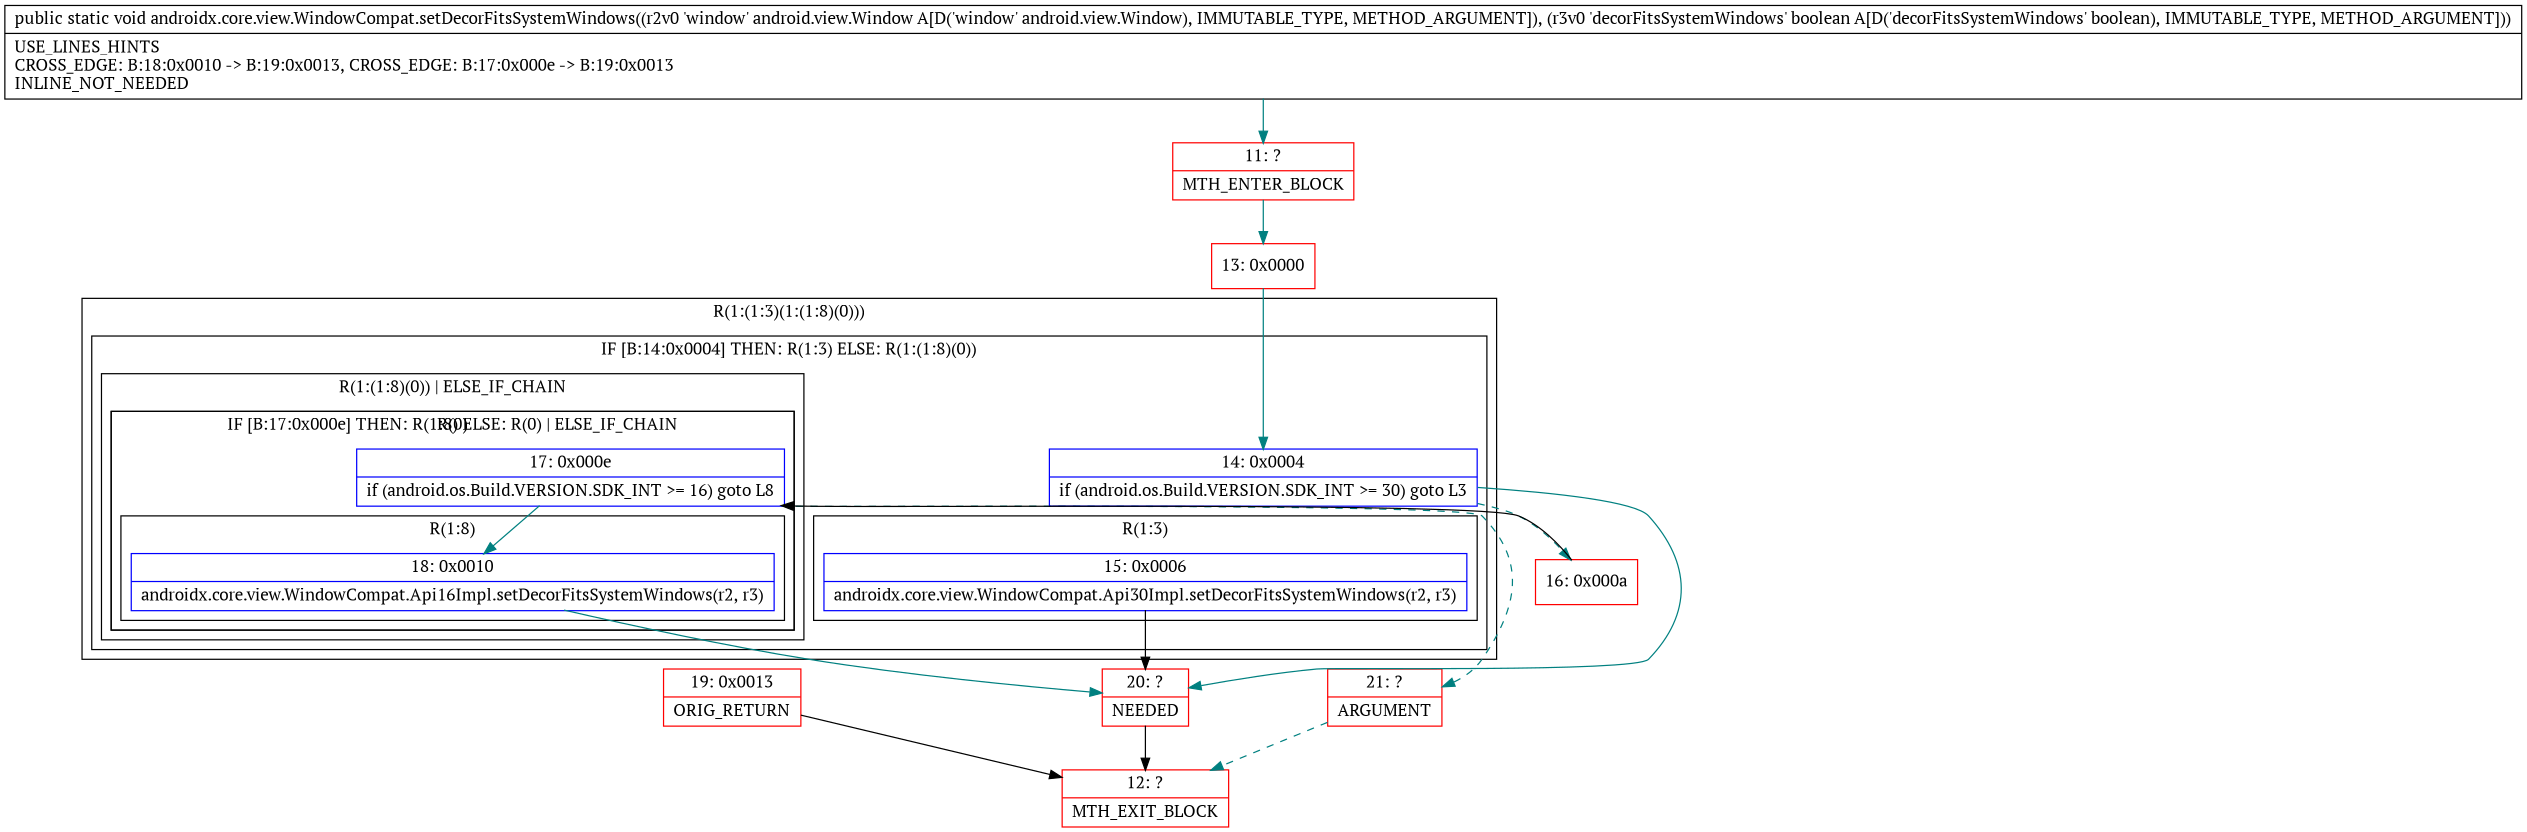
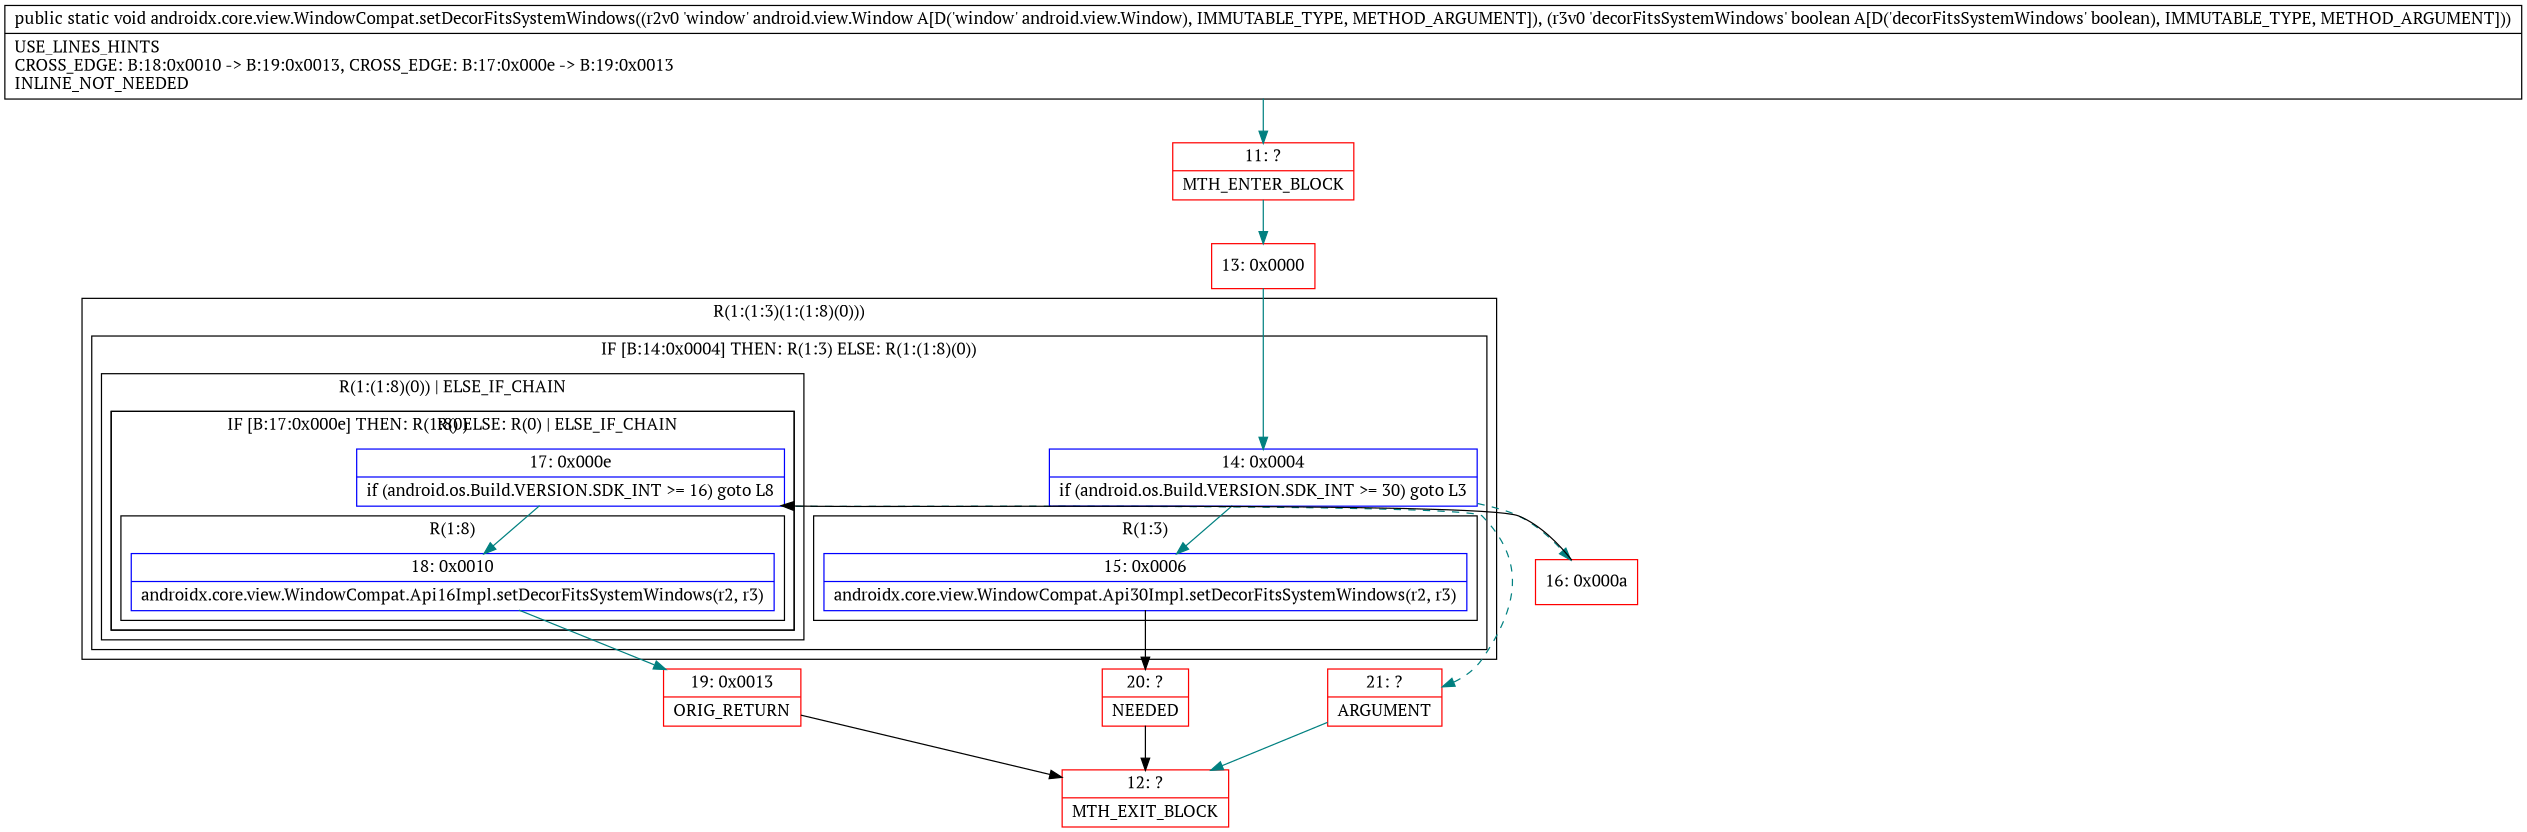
edge "14: 0x0004" -> "20: ?": now "14: 0x0004" -> "15: 0x0006"
edge "18: 0x0010" -> "20: ?": now "18: 0x0010" -> "19: 0x0013"
edge "21: ?" -> "12: ?": style dashed -> solid
